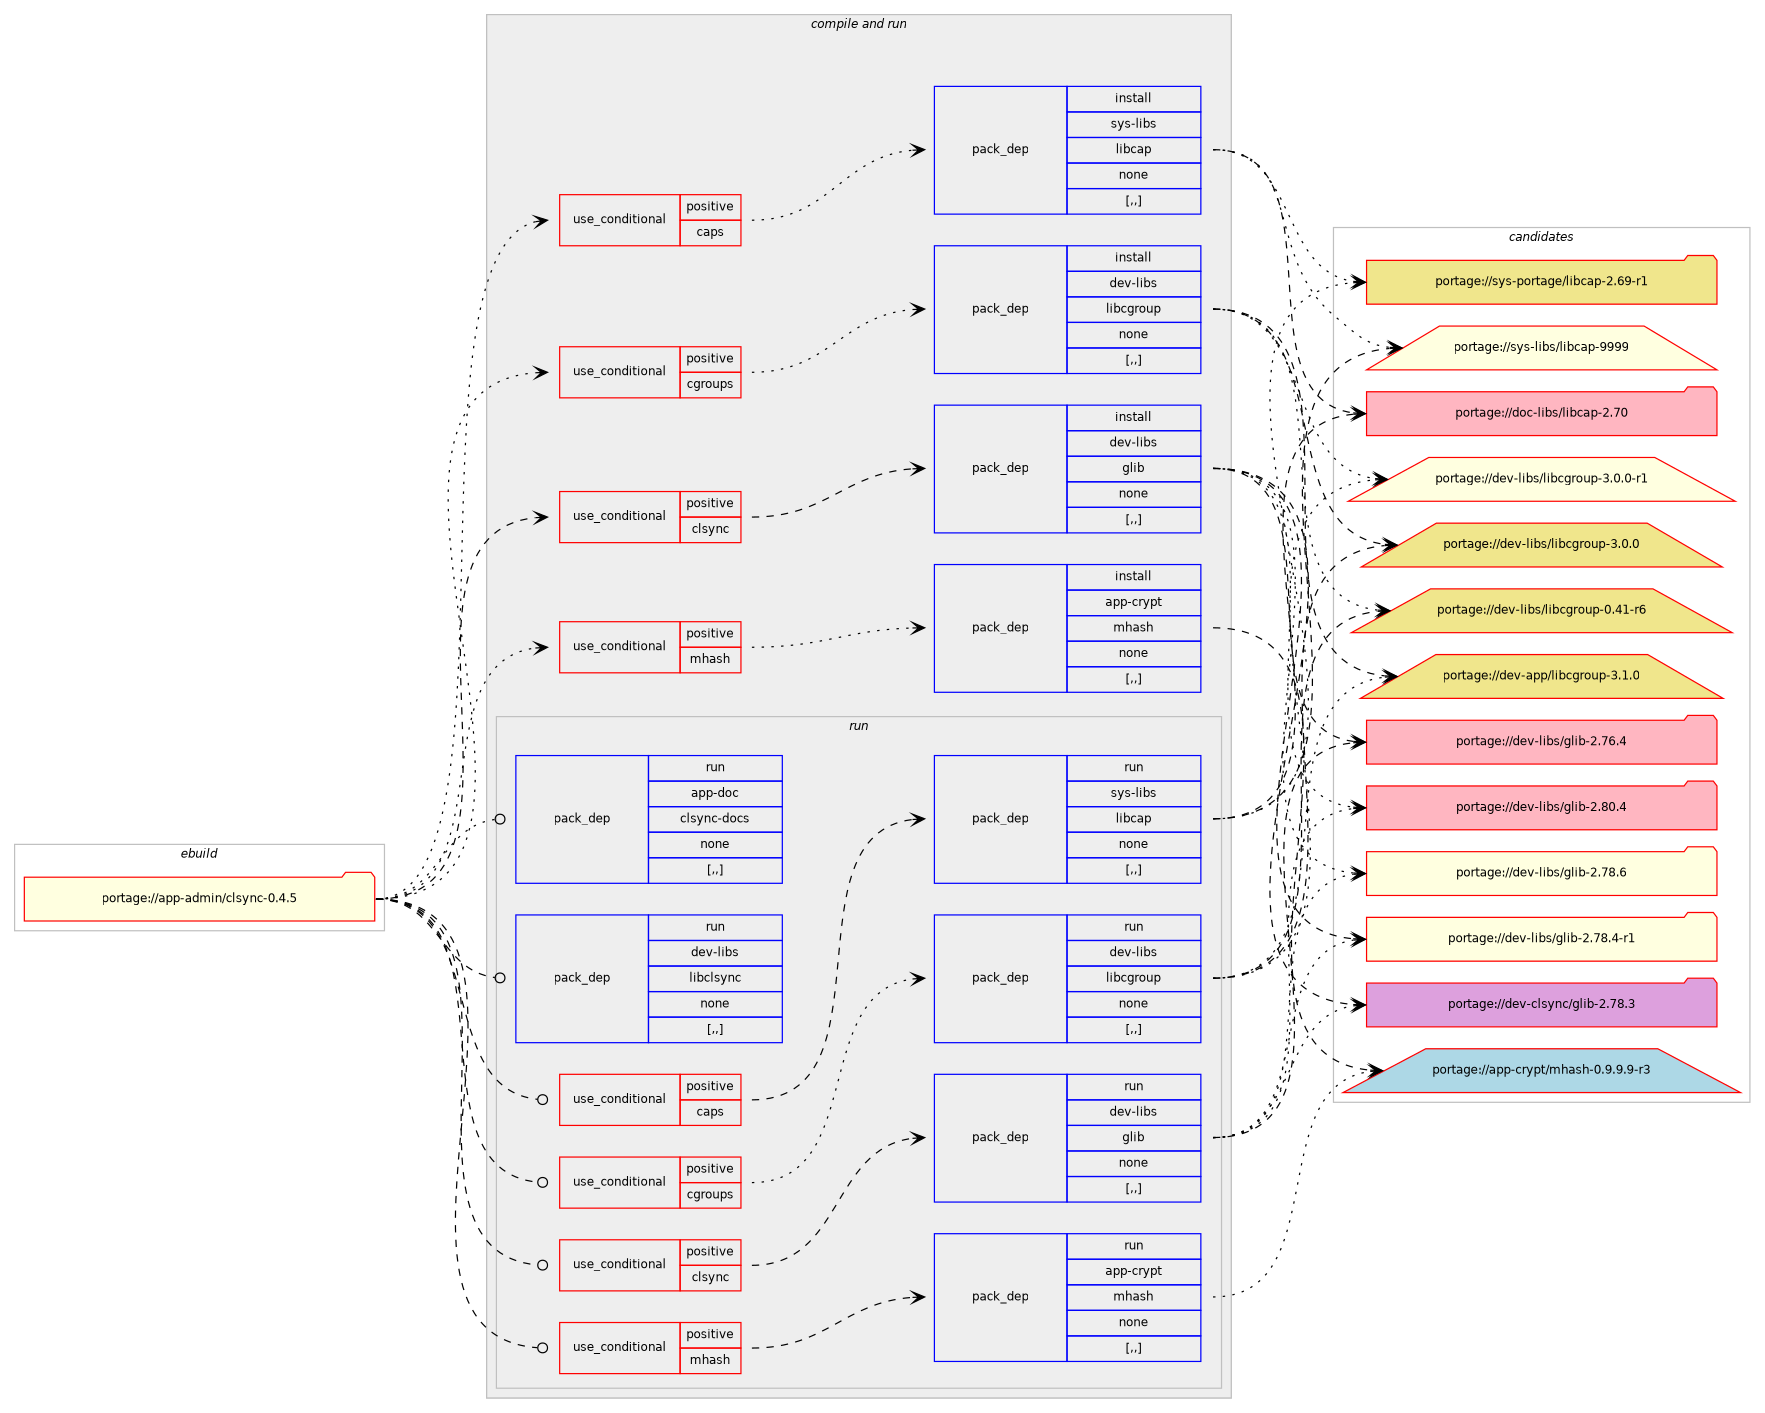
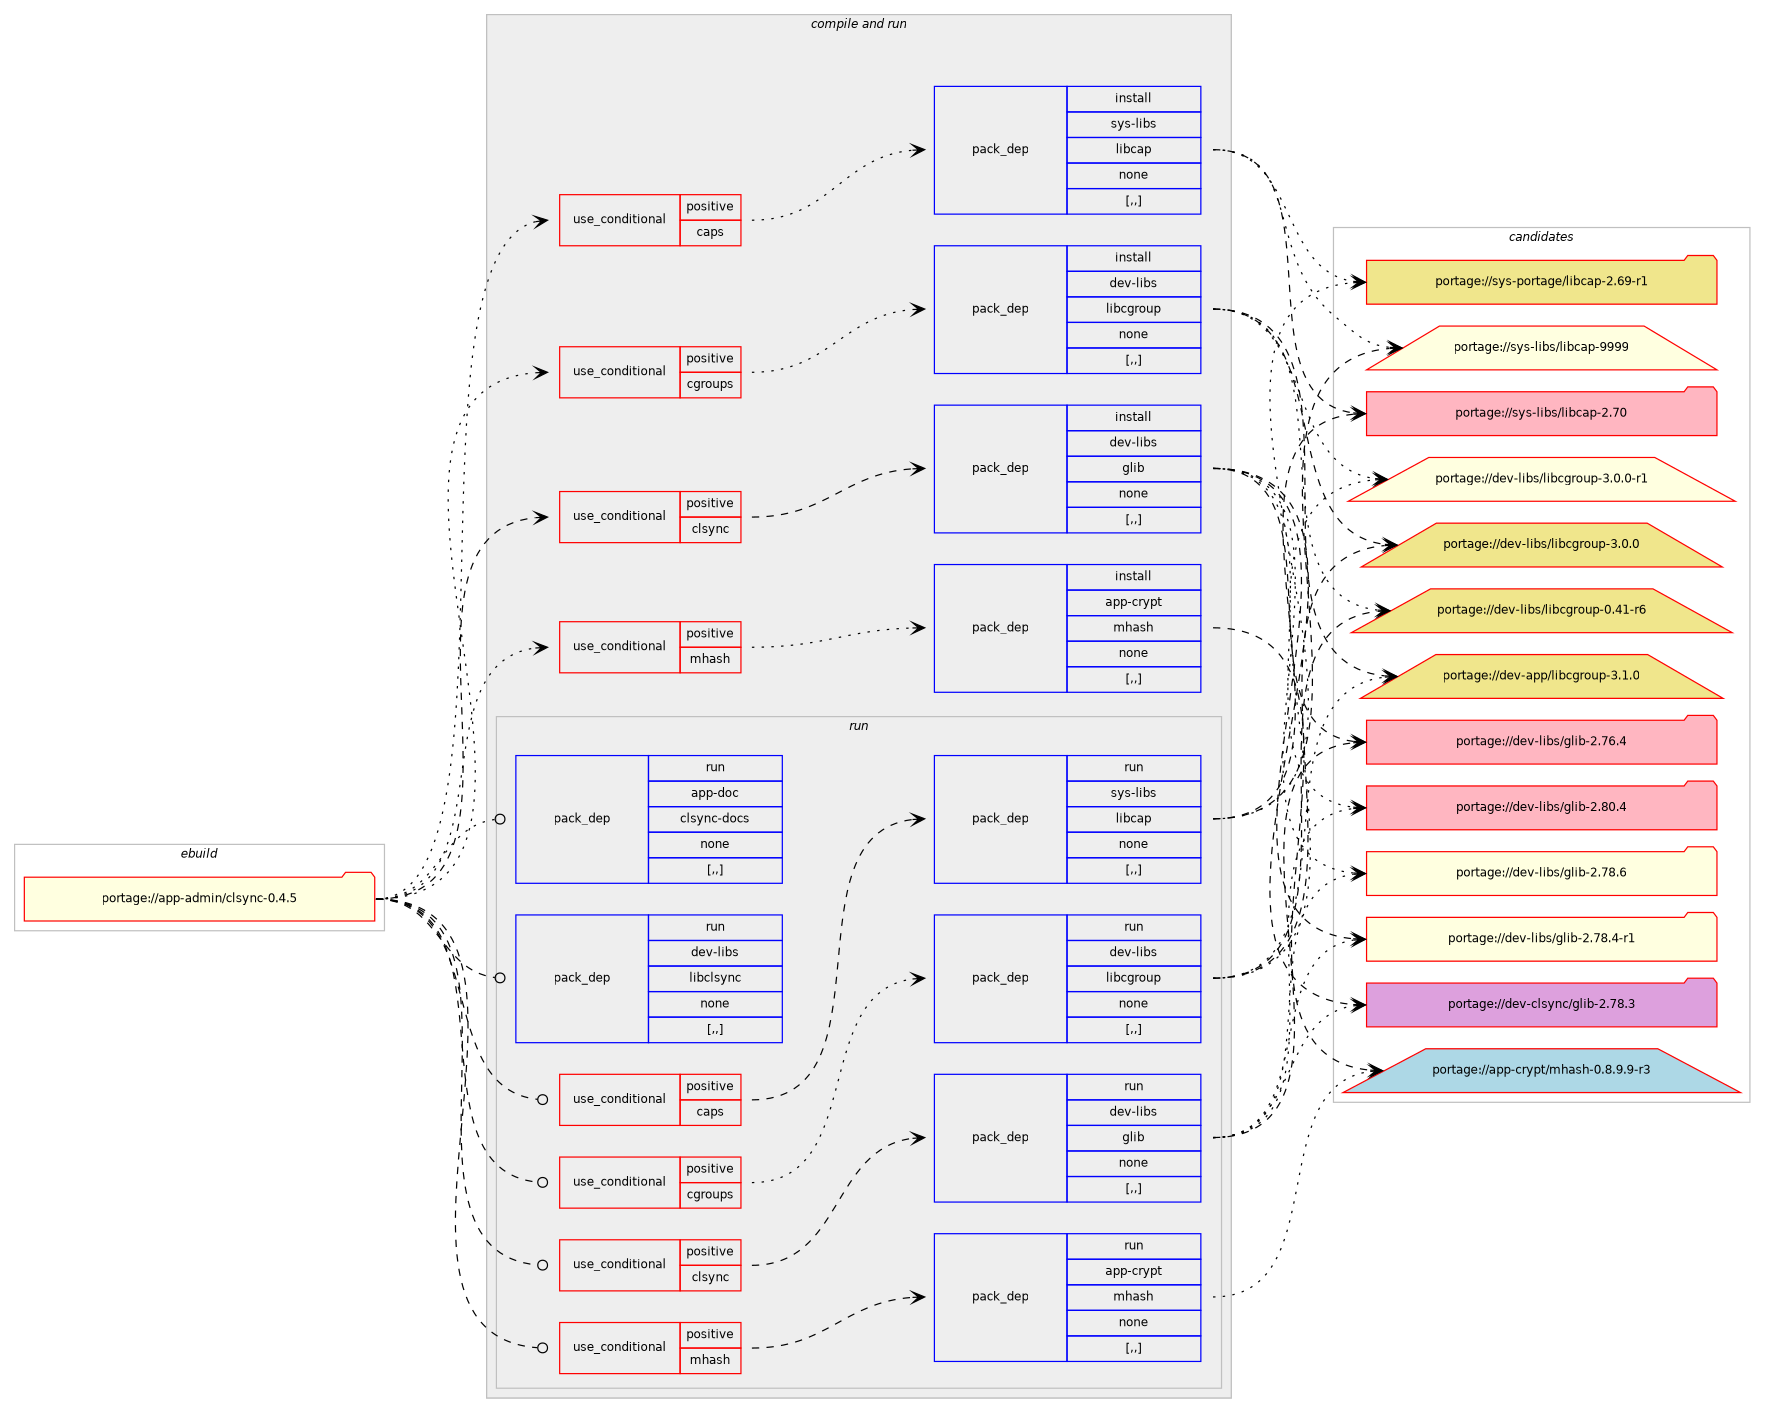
node "portage://doc-libs/libcap-2.70": label "portage://doc-libs/libcap-2.70" -> "portage://sys-libs/libcap-2.70"
node "portage://app-crypt/mhash-0.9.9.9-r3": label "portage://app-crypt/mhash-0.9.9.9-r3" -> "portage://app-crypt/mhash-0.8.9.9-r3"
